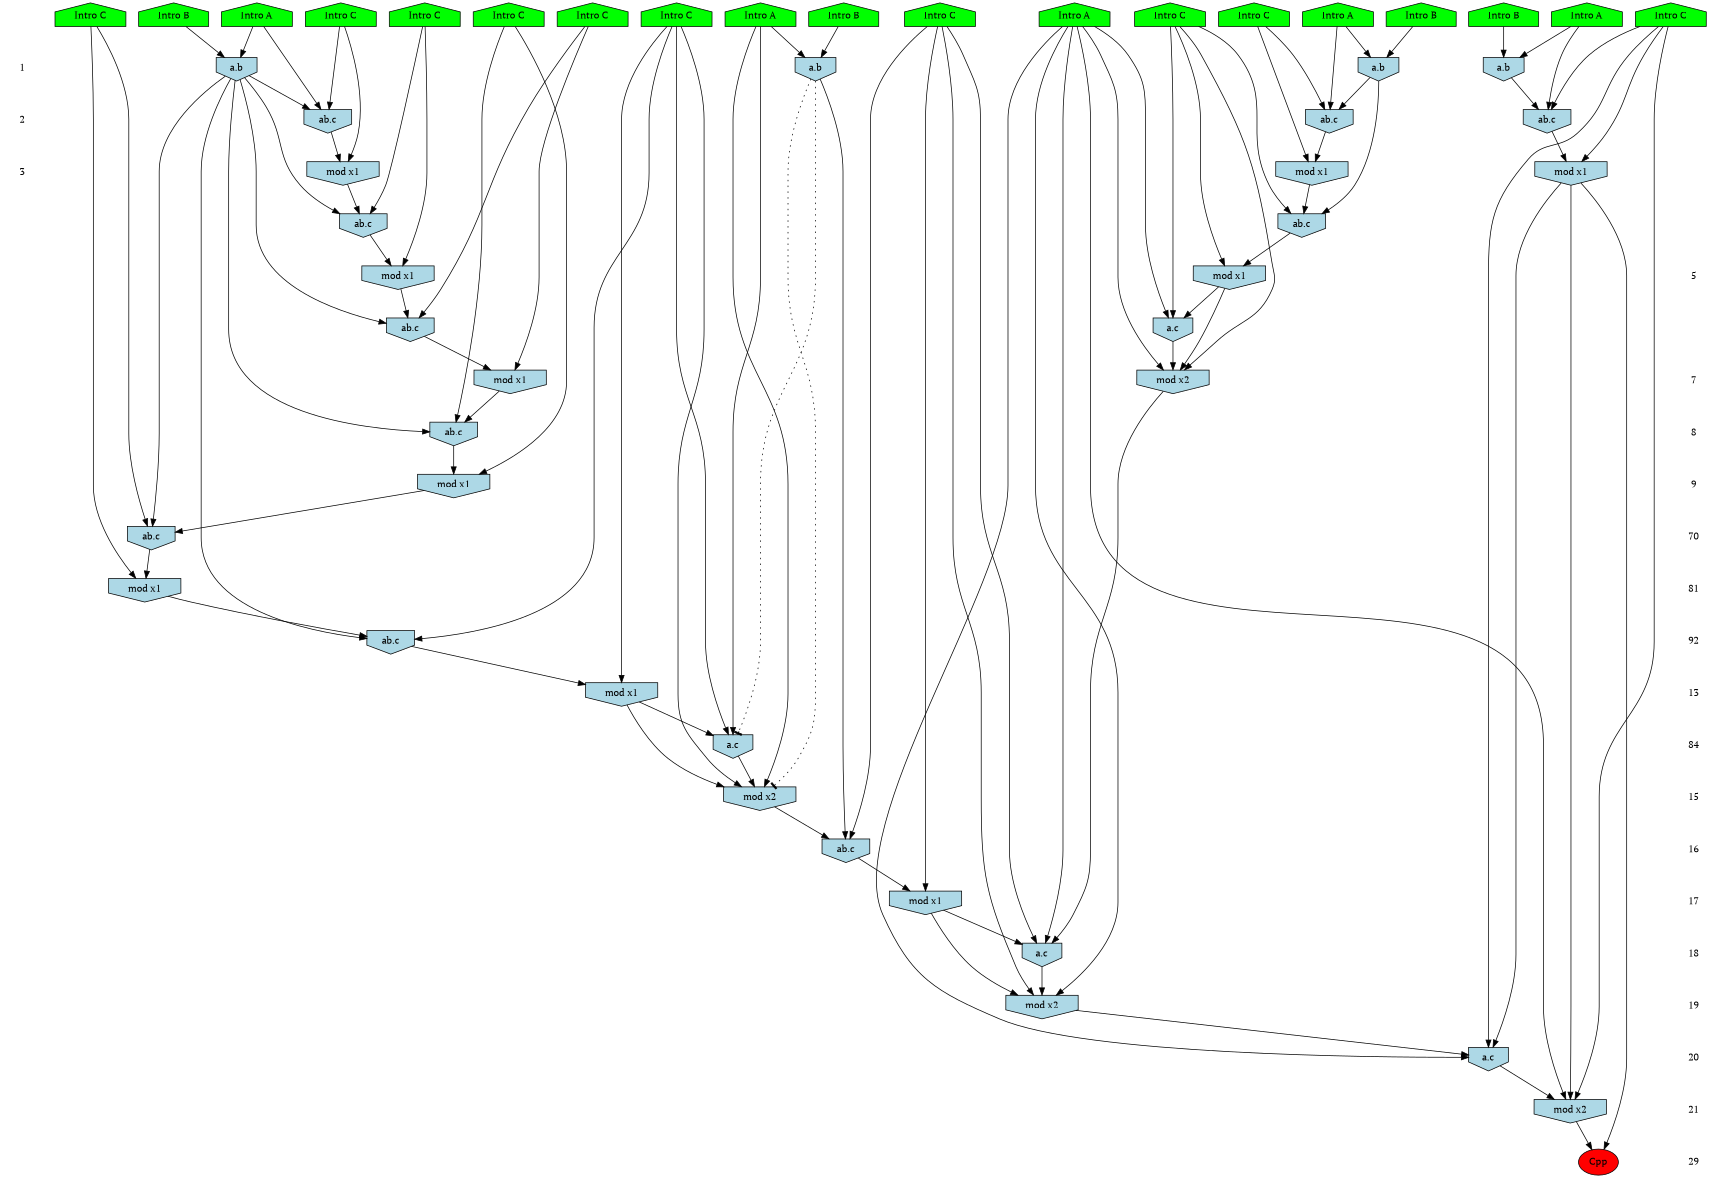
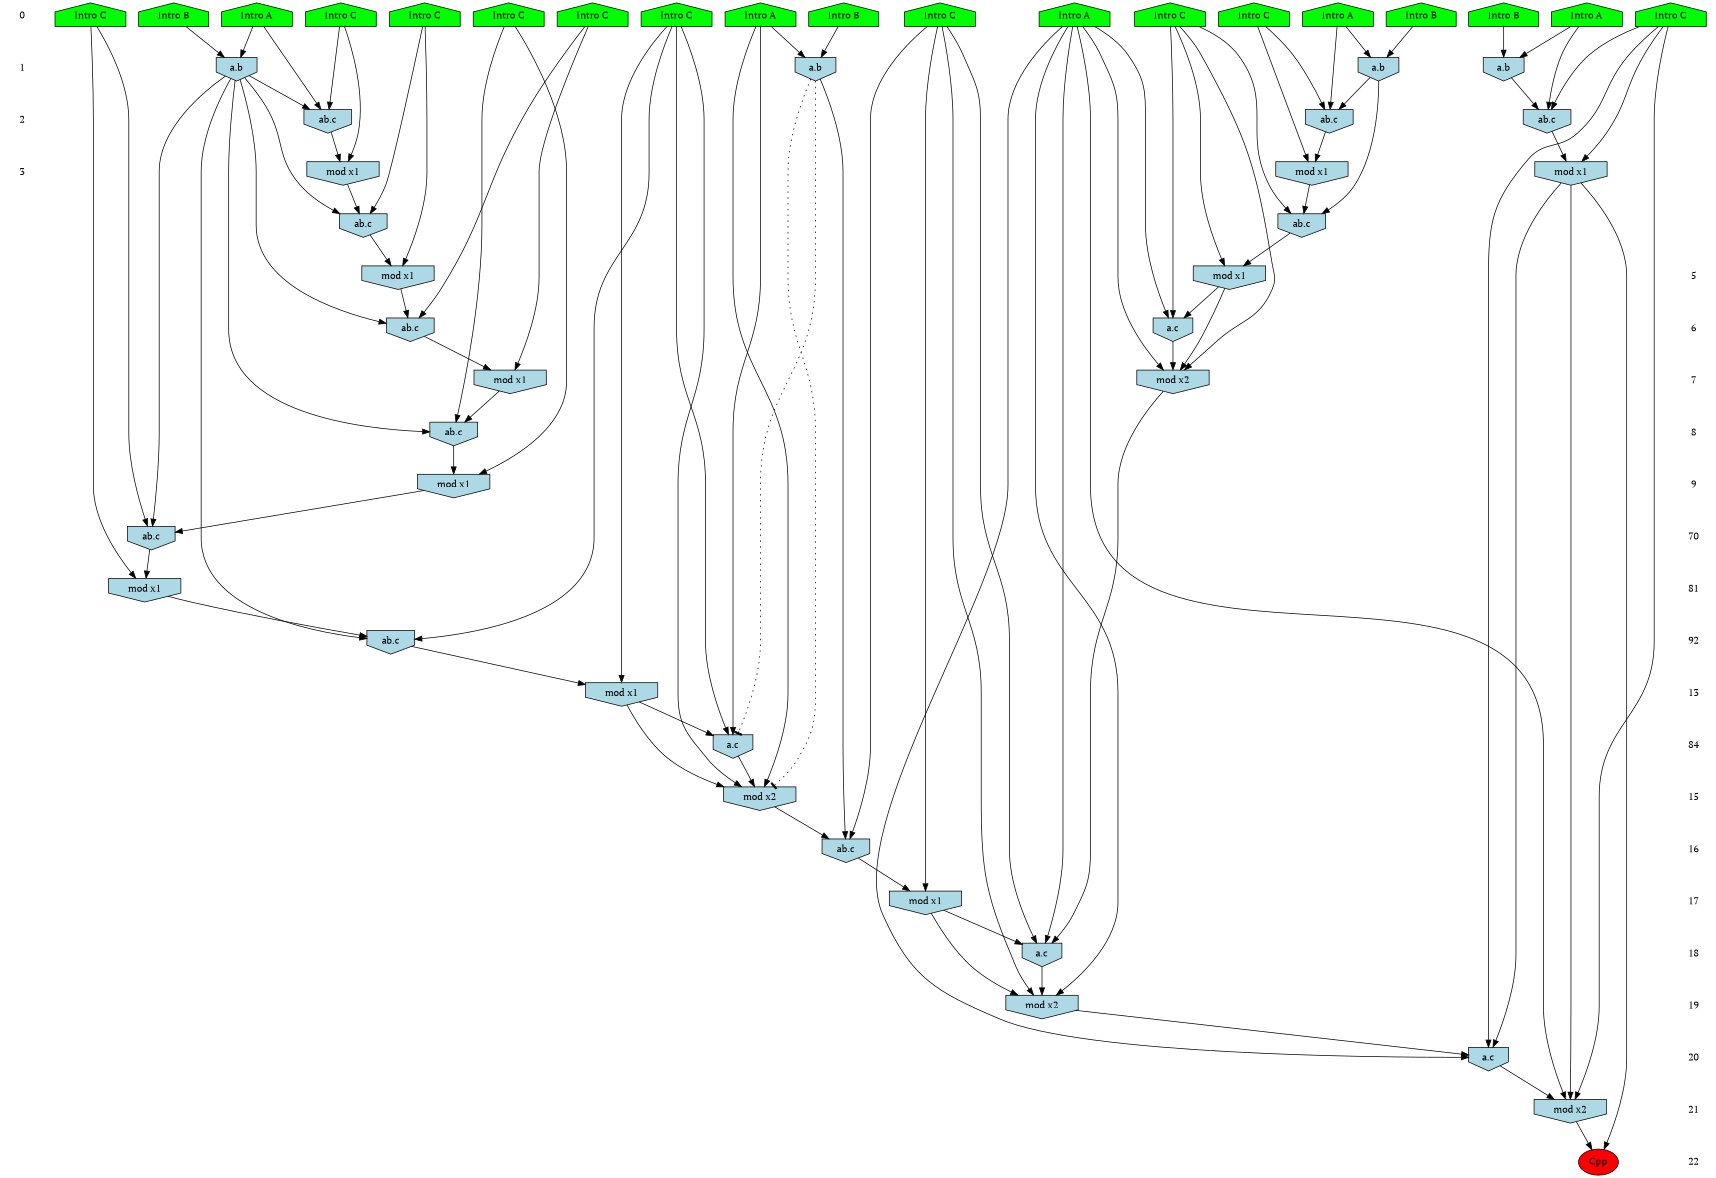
node "0": added
node "6": added
node "29": label "29" -> "22"
